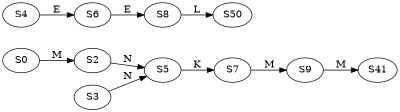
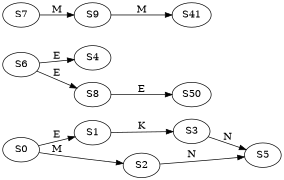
edge "S8" -> "S50": label "L" -> "E"
edge "S4" -> "S6": reversed
edge "S5" -> "S7": removed, label "K"
node "S1": added
